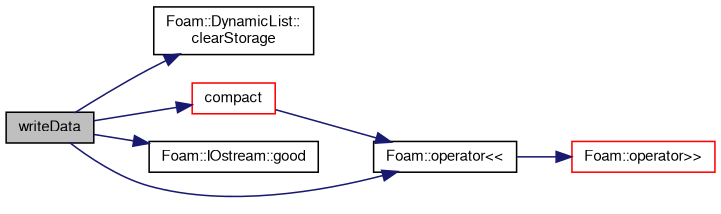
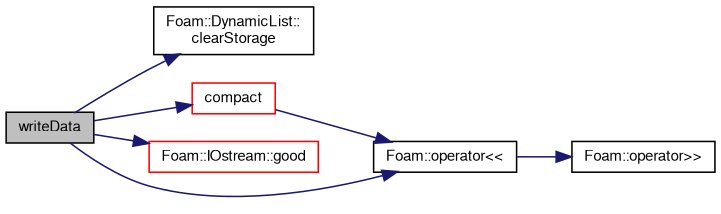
node "Foam::IOstream::good": color black -> red
node "Foam::operator>>": color red -> black
